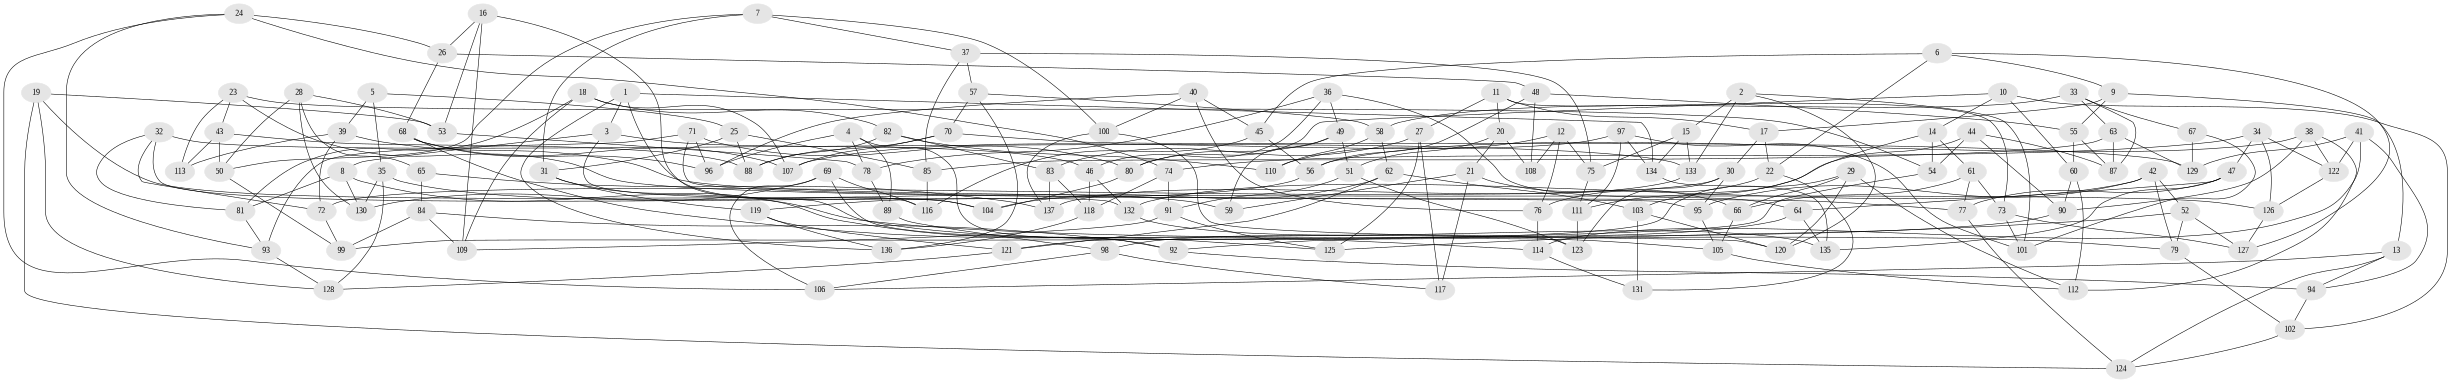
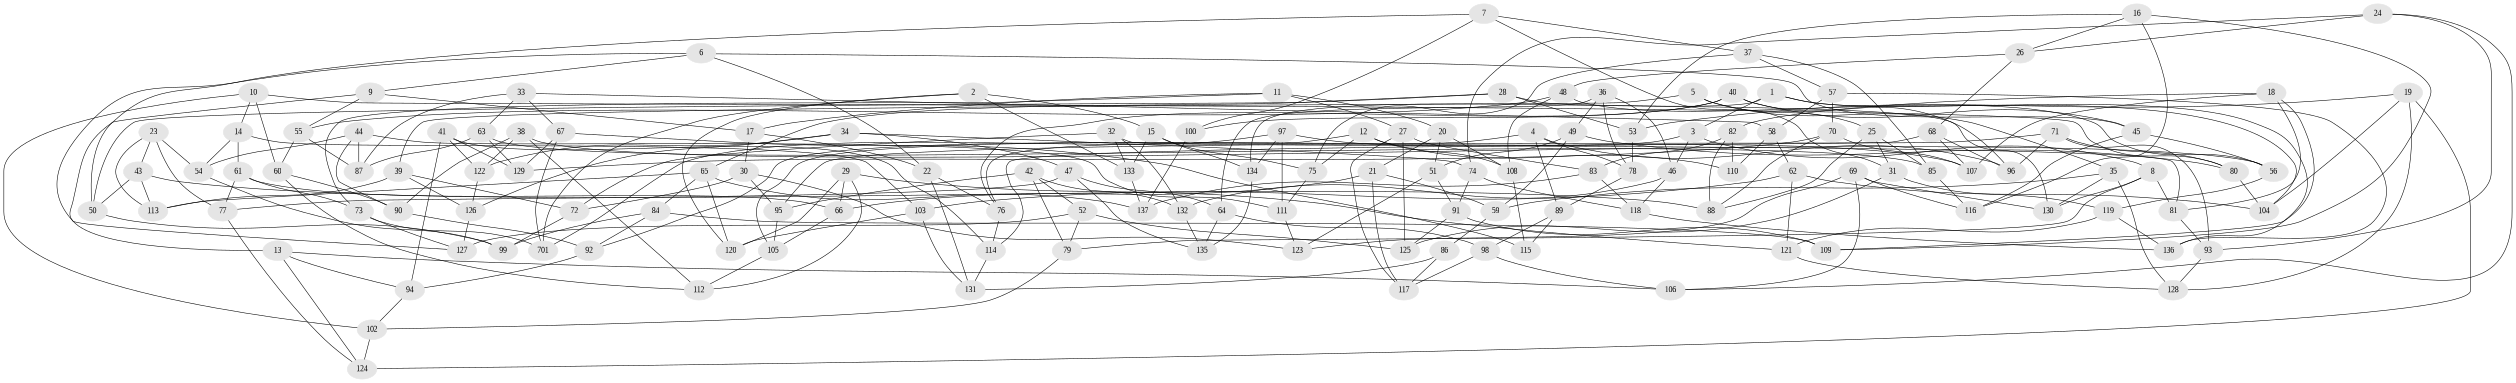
edge "65" -- "113": added
edge "100" -- "120": now "65" -- "120"
node "86": added
node "115": added
node "101": label "101" -> "701"
